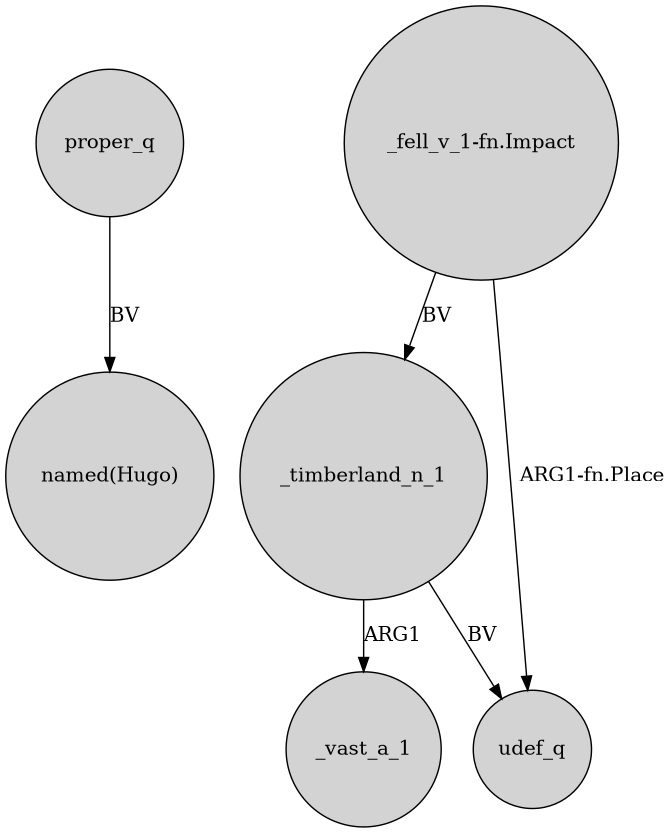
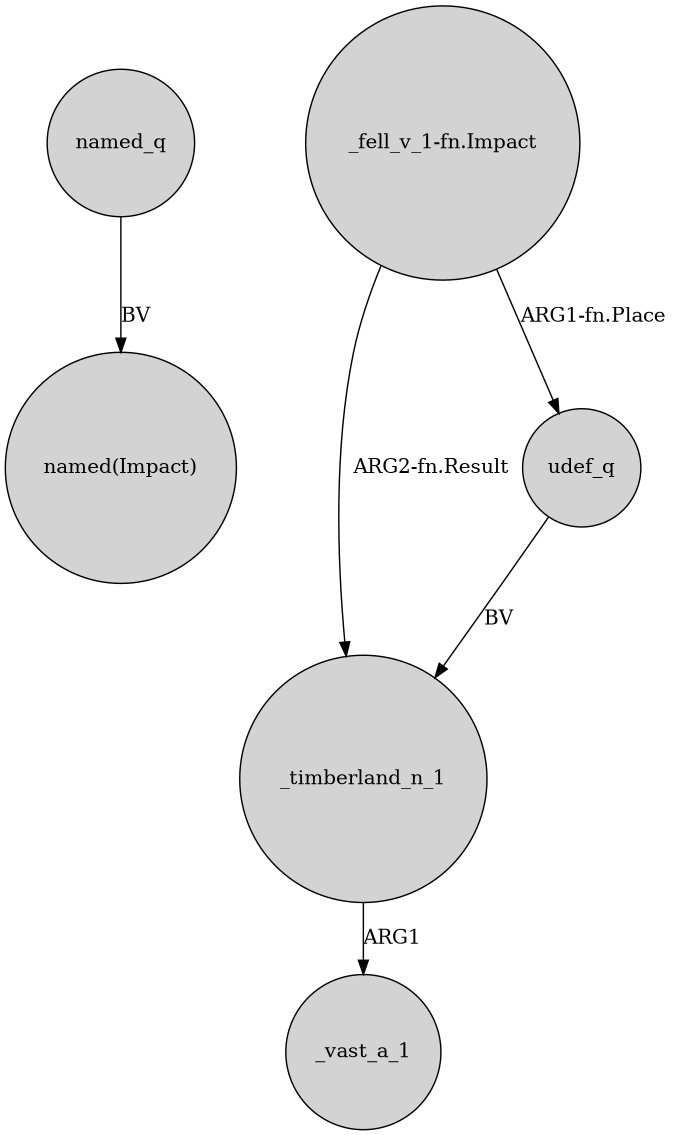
node "proper_q": label "proper_q" -> "named_q"
edge "_fell_v_1-fn.Impact" -> "_timberland_n_1": label "BV" -> "ARG2-fn.Result"
node "named(Hugo)": label "named(Hugo)" -> "named(Impact)"
edge "_timberland_n_1" -> "udef_q": reversed
